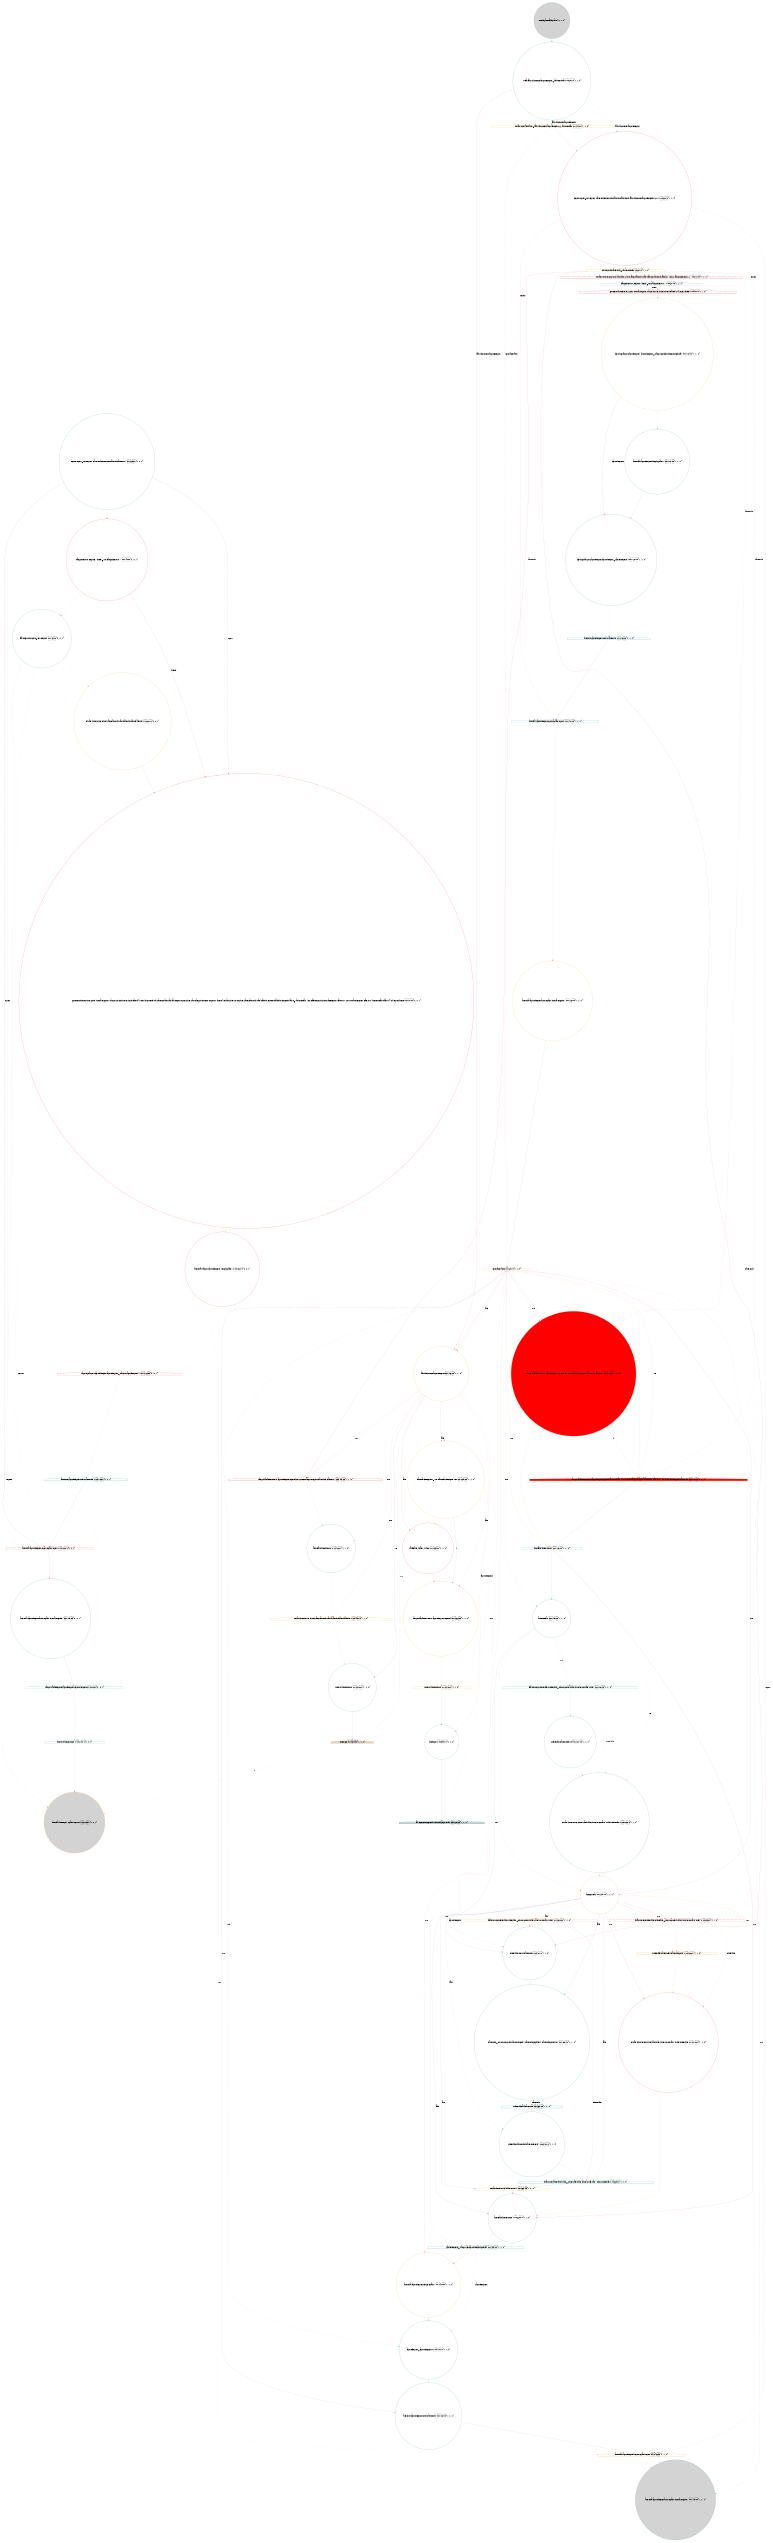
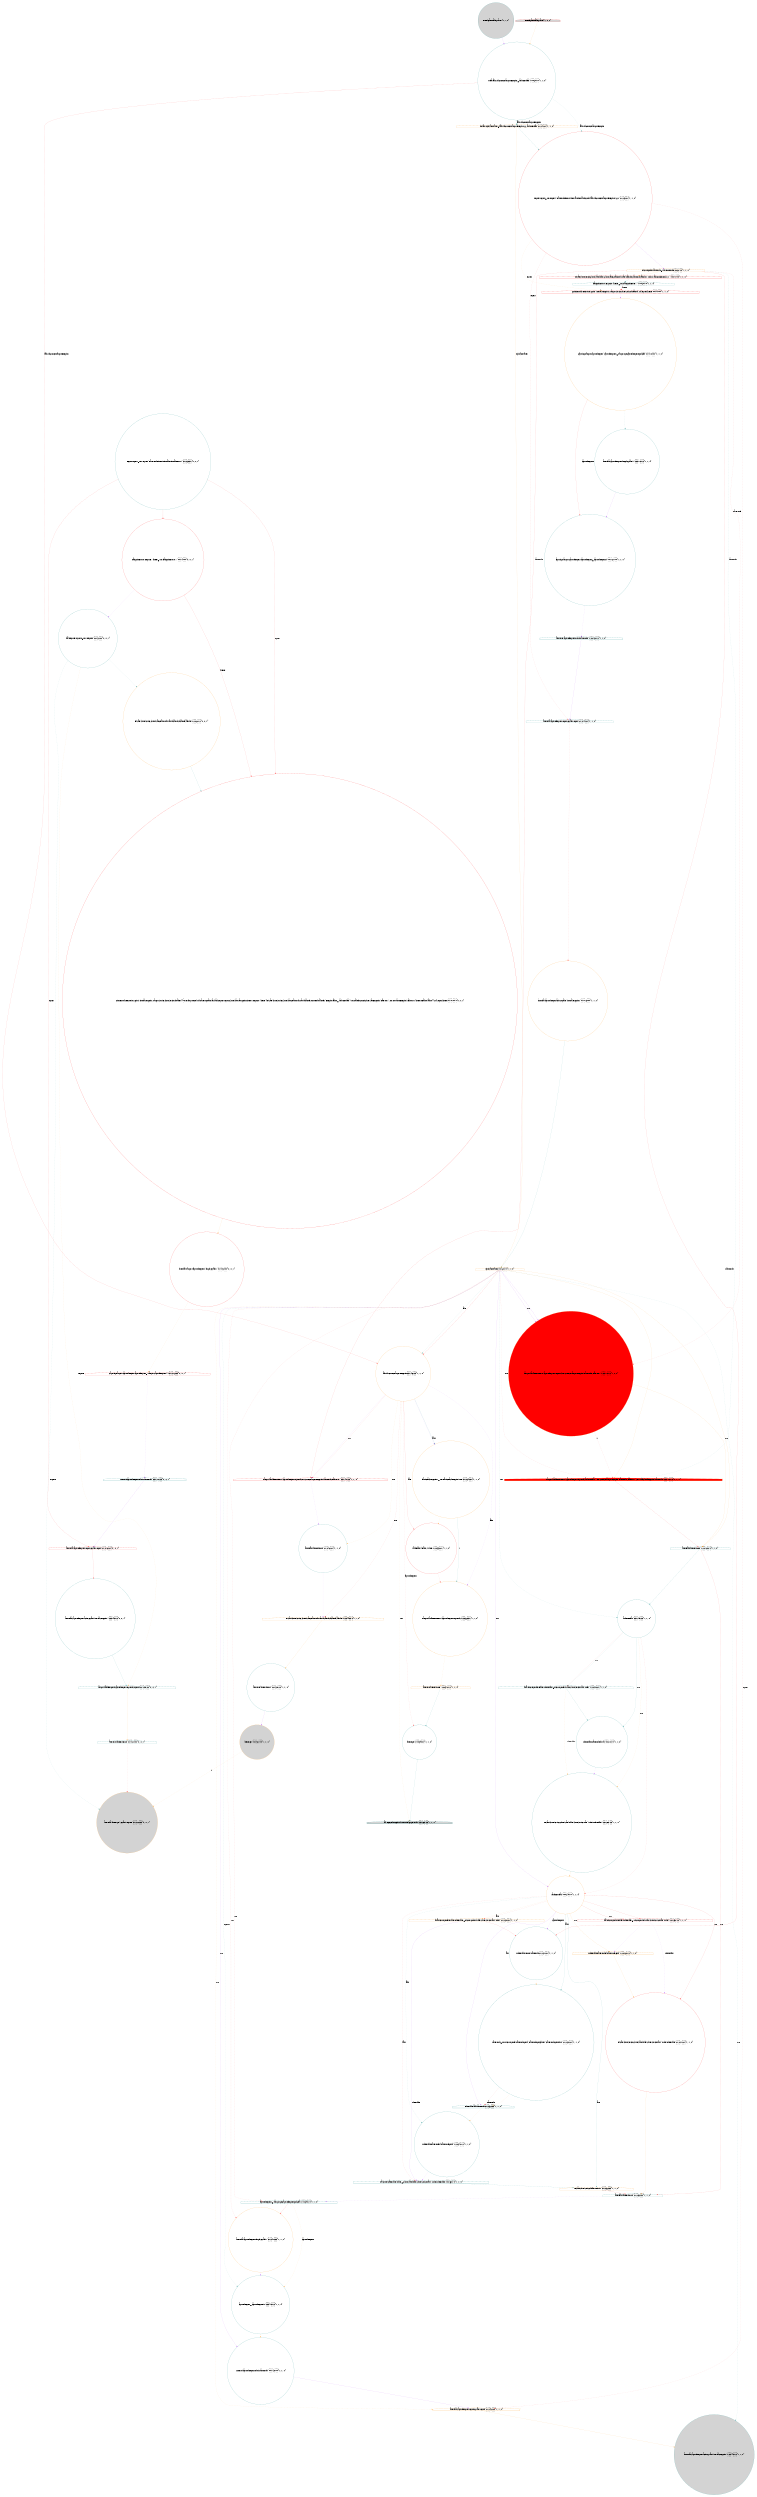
node "testDelegateToFailingMaster['1', '0', '0']": added
edge "failsWithConnectTransportException@@@46@@@['1', '1', '0']" -> "assertTrue(listener.isDone())@@@50@@@['1', '1', '0']": removed, label "true"
edge "failsWithConnectTransportException@@@46@@@['1', '1', '0']" -> "listener.get()@@@51@@@['1', '1', '0']": removed, label "true"
node "listener.get()@@@51@@@['1', '1', '0']": shape house -> circle
edge "randomBoolean()@@@19@@@['1', '1', '0']" -> "nodesBuilder.remove(masterNode)@@@31@@@['1', '1', '0']": now "randomBoolean()@@@19@@@['1', '1', '0']" -> "nodesBuilder.masterNodeId(null)@@@21@@@['1', '1', '0']"
edge "rejoinSameMaster@@@16@@@['1', '1', '0']" -> "capturedRequest = capturedRequests(0(@@@41@@@['1', '1', '0']": label "true" -> "response"
edge "randomBoolean()@@@24@@@['1', '1', '0']" -> "assertFalse(listener.isDone())@@@38@@@['1', '1', '0']": now "randomBoolean()@@@24@@@['1', '1', '0']" -> "nodesBuilder.add(masterNode)@@@33@@@['1', '1', '0']"
node "assertFalse(listener.isDone())@@@38@@@['1', '1', '0']": shape circle -> house
